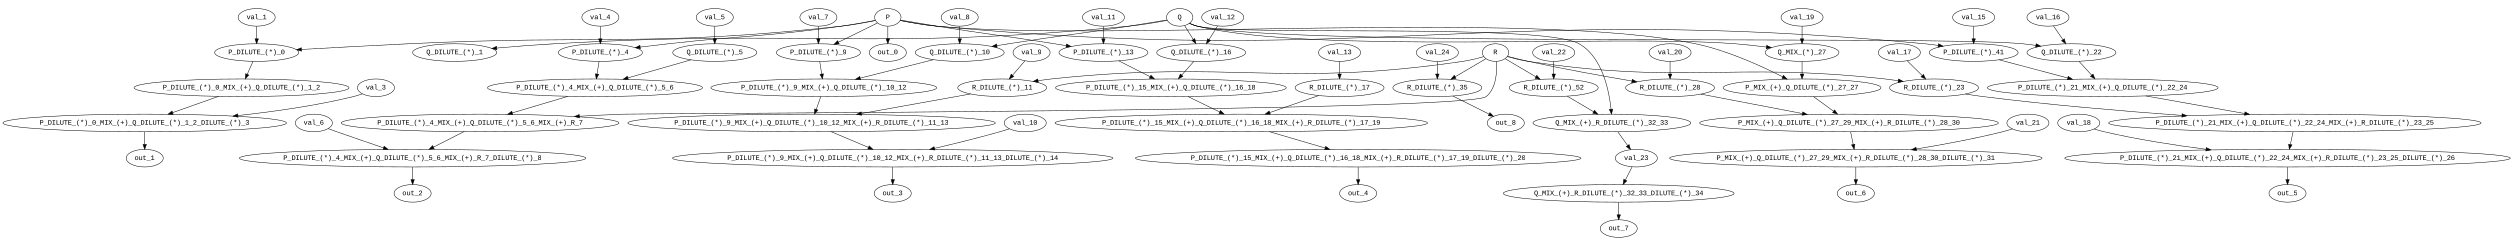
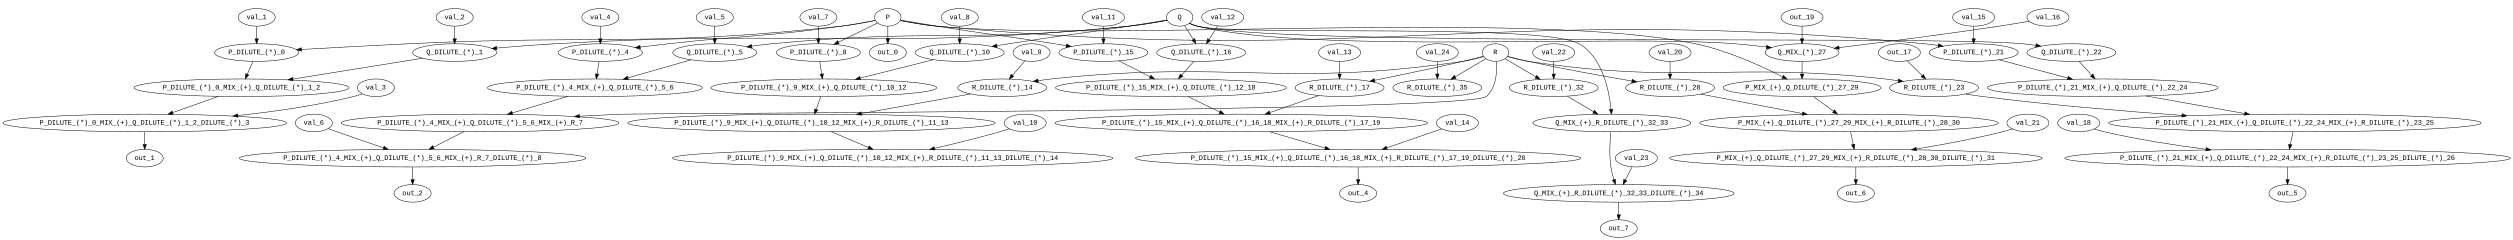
node "val_2": added
node "val_19": label "val_19" -> "out_19"
edge "val_16" -> "Q_DILUTE_(*)_22": now "val_16" -> "Q_MIX_(*)_27"
edge "Q" -> "Q_DILUTE_(*)_5": added
node "P_DILUTE_(*)_9": label "P_DILUTE_(*)_9" -> "P_DILUTE_(*)_8"
node "P_DILUTE_(*)_13": label "P_DILUTE_(*)_13" -> "P_DILUTE_(*)_15"
node "val_17": label "val_17" -> "out_17"
node "P_DILUTE_(*)_41": label "P_DILUTE_(*)_41" -> "P_DILUTE_(*)_21"
edge "Q_DILUTE_(*)_1" -> "P_DILUTE_(*)_0_MIX_(+)_Q_DILUTE_(*)_1_2": added
edge "R" -> "R_DILUTE_(*)_17": added
node "R_DILUTE_(*)_11": label "R_DILUTE_(*)_11" -> "R_DILUTE_(*)_14"
node "P_DILUTE_(*)_15_MIX_(+)_Q_DILUTE_(*)_16_18": label "P_DILUTE_(*)_15_MIX_(+)_Q_DILUTE_(*)_16_18" -> "P_DILUTE_(*)_15_MIX_(+)_Q_DILUTE_(*)_12_18"
node "R_DILUTE_(*)_52": label "R_DILUTE_(*)_52" -> "R_DILUTE_(*)_32"
node "P_MIX_(+)_Q_DILUTE_(*)_27_27": label "P_MIX_(+)_Q_DILUTE_(*)_27_27" -> "P_MIX_(+)_Q_DILUTE_(*)_27_29"
node "val_14": added
node "out_8": removed
edge "Q_MIX_(+)_R_DILUTE_(*)_32_33" -> "val_23": now "Q_MIX_(+)_R_DILUTE_(*)_32_33" -> "Q_MIX_(+)_R_DILUTE_(*)_32_33_DILUTE_(*)_34"
node "out_3": removed
